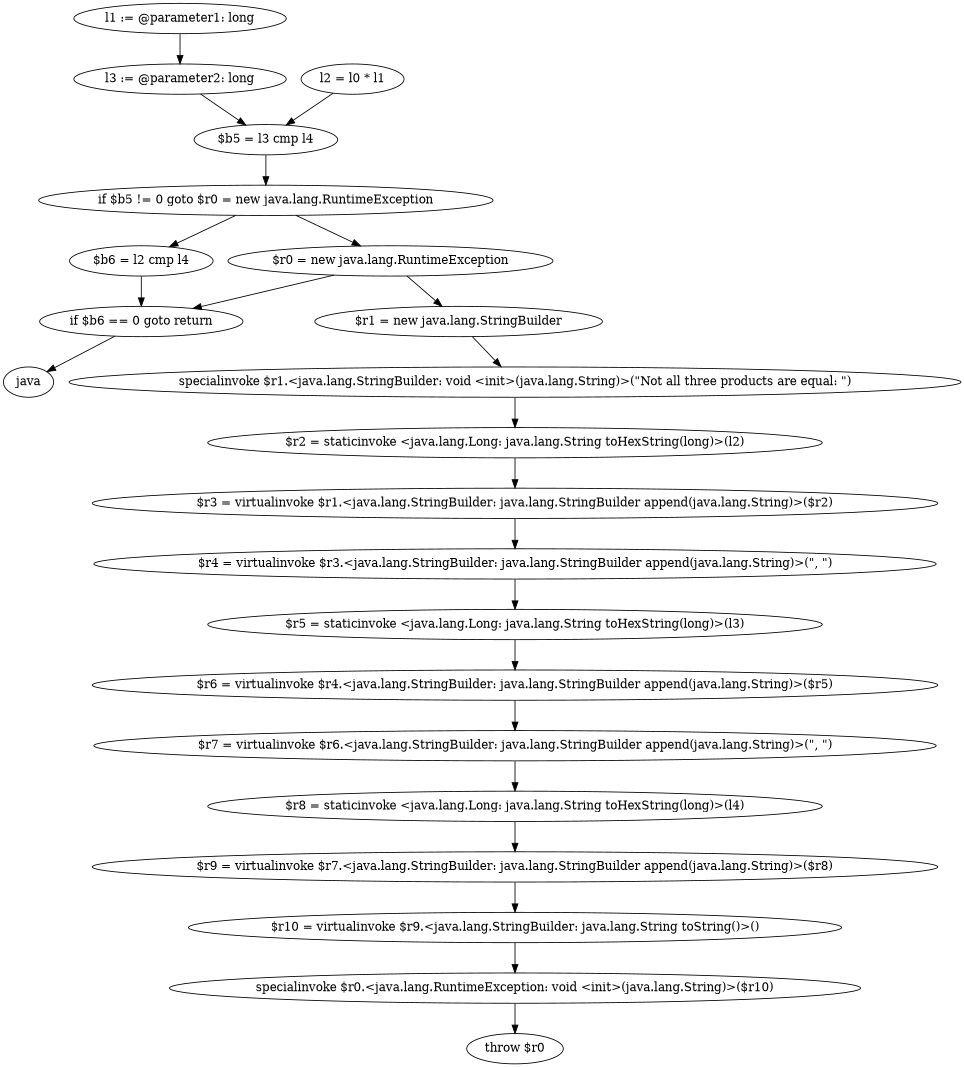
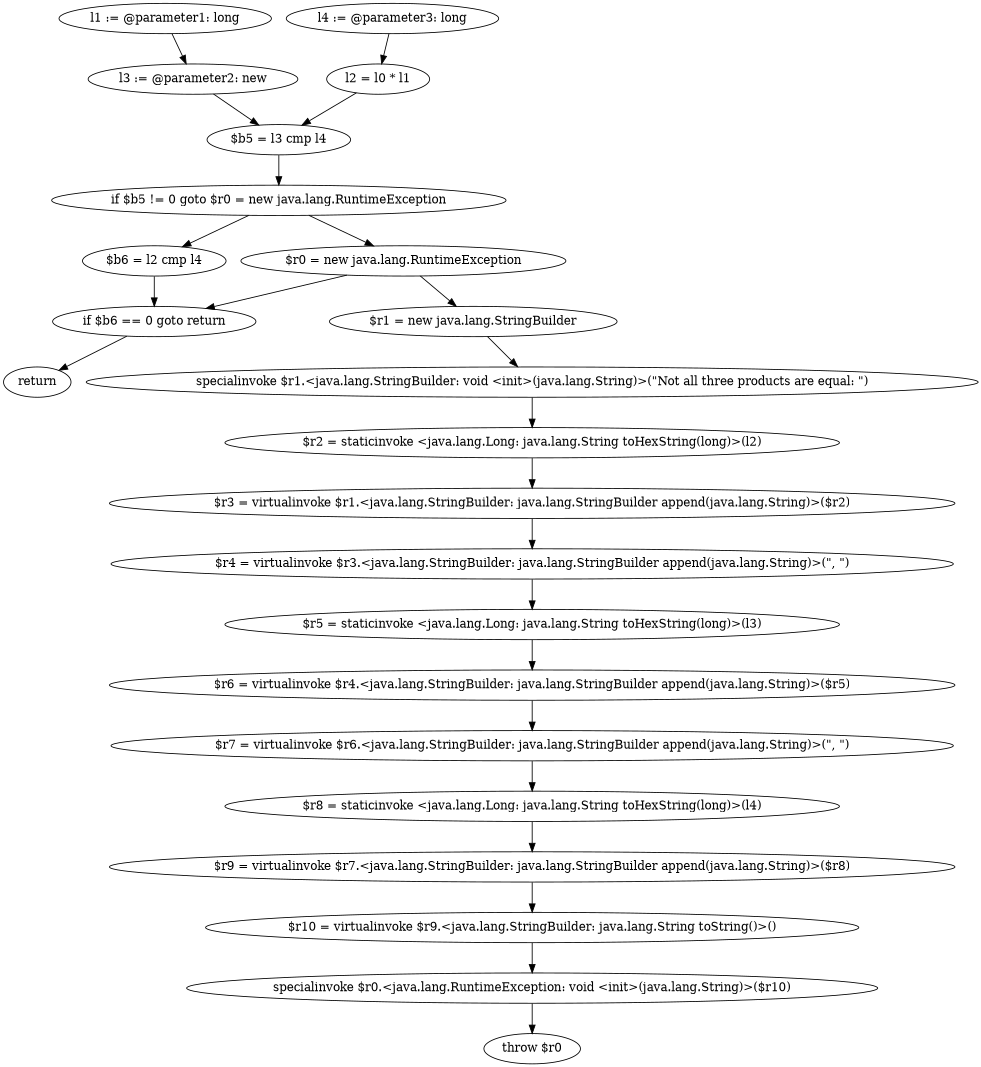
node "l4 := @parameter3: long": added
node "l3 := @parameter2: long": label "l3 := @parameter2: long" -> "l3 := @parameter2: new"
node "java": label "java" -> "return"
